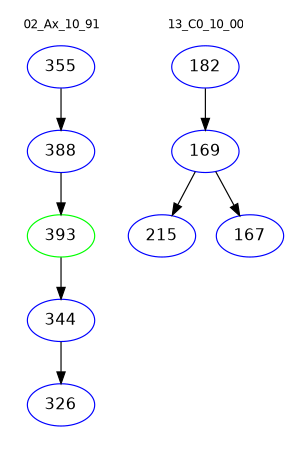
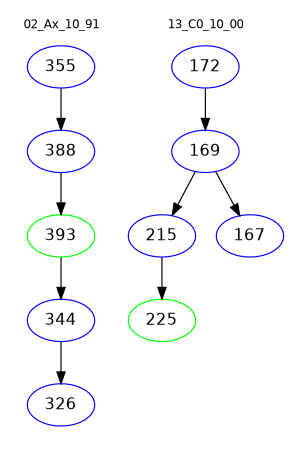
node "182": label "182" -> "172"
node "225": added
